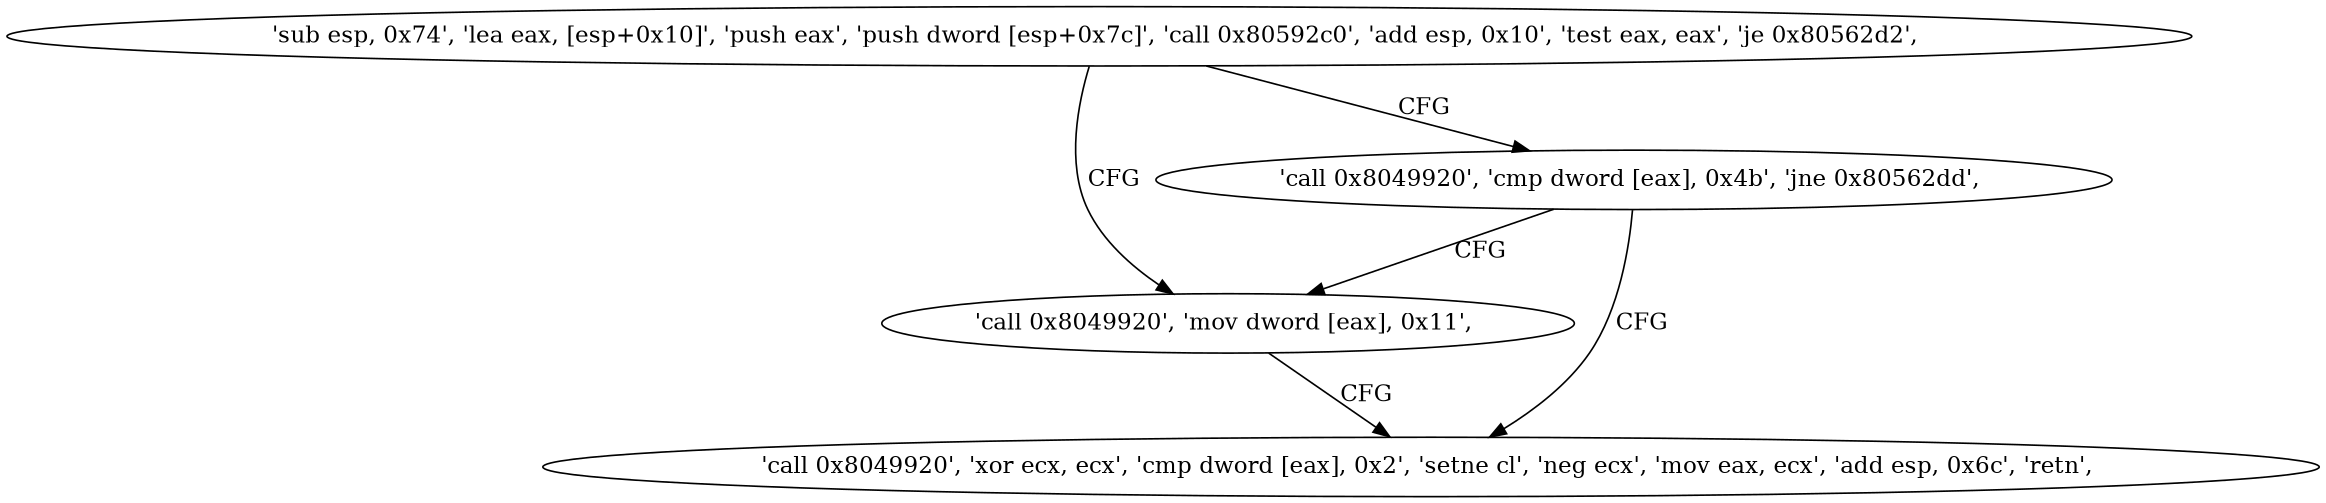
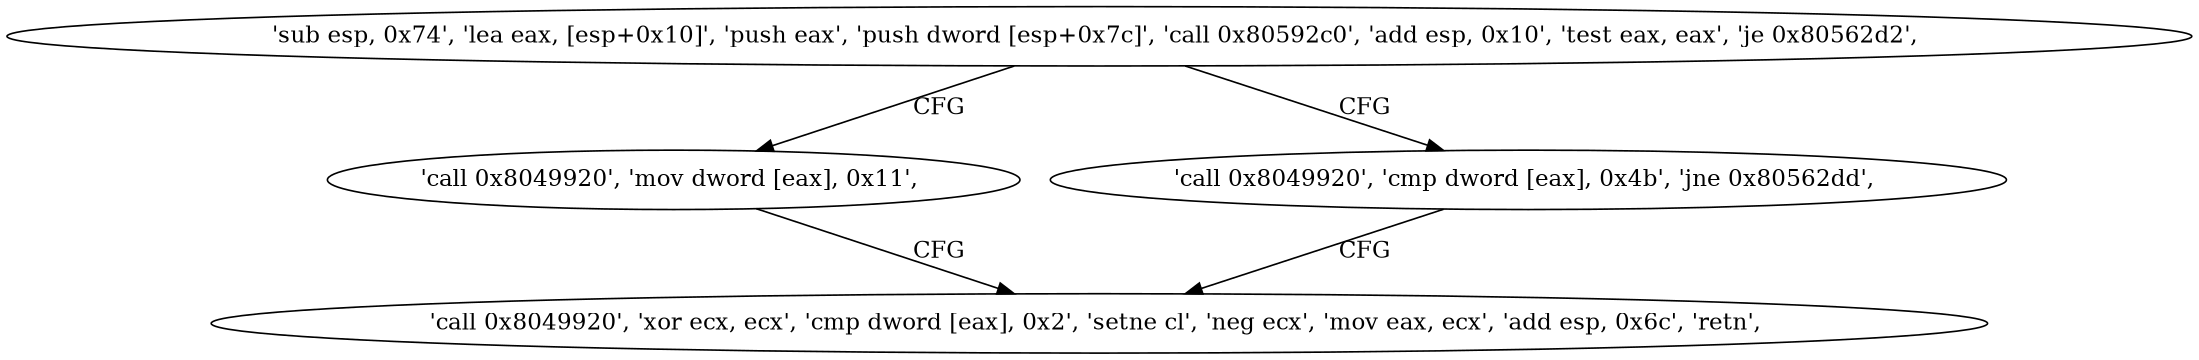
edge "'call 0x8049920', 'cmp dword [eax], 0x4b', 'jne 0x80562dd'," -> "'call 0x8049920', 'mov dword [eax], 0x11',": removed, label "CFG"
